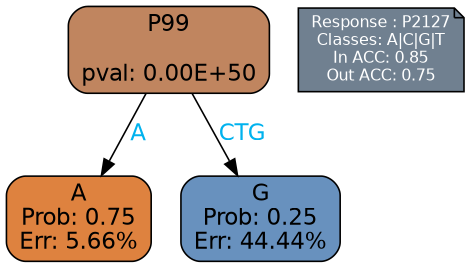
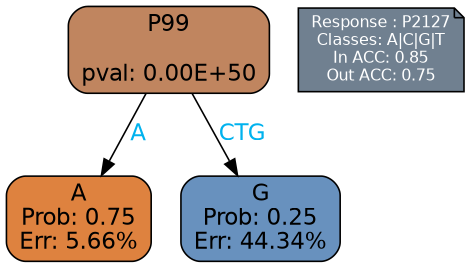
node "G Prob: 0.25 Err: 44.44%": label "G Prob: 0.25 Err: 44.44%" -> "G Prob: 0.25 Err: 44.34%"
